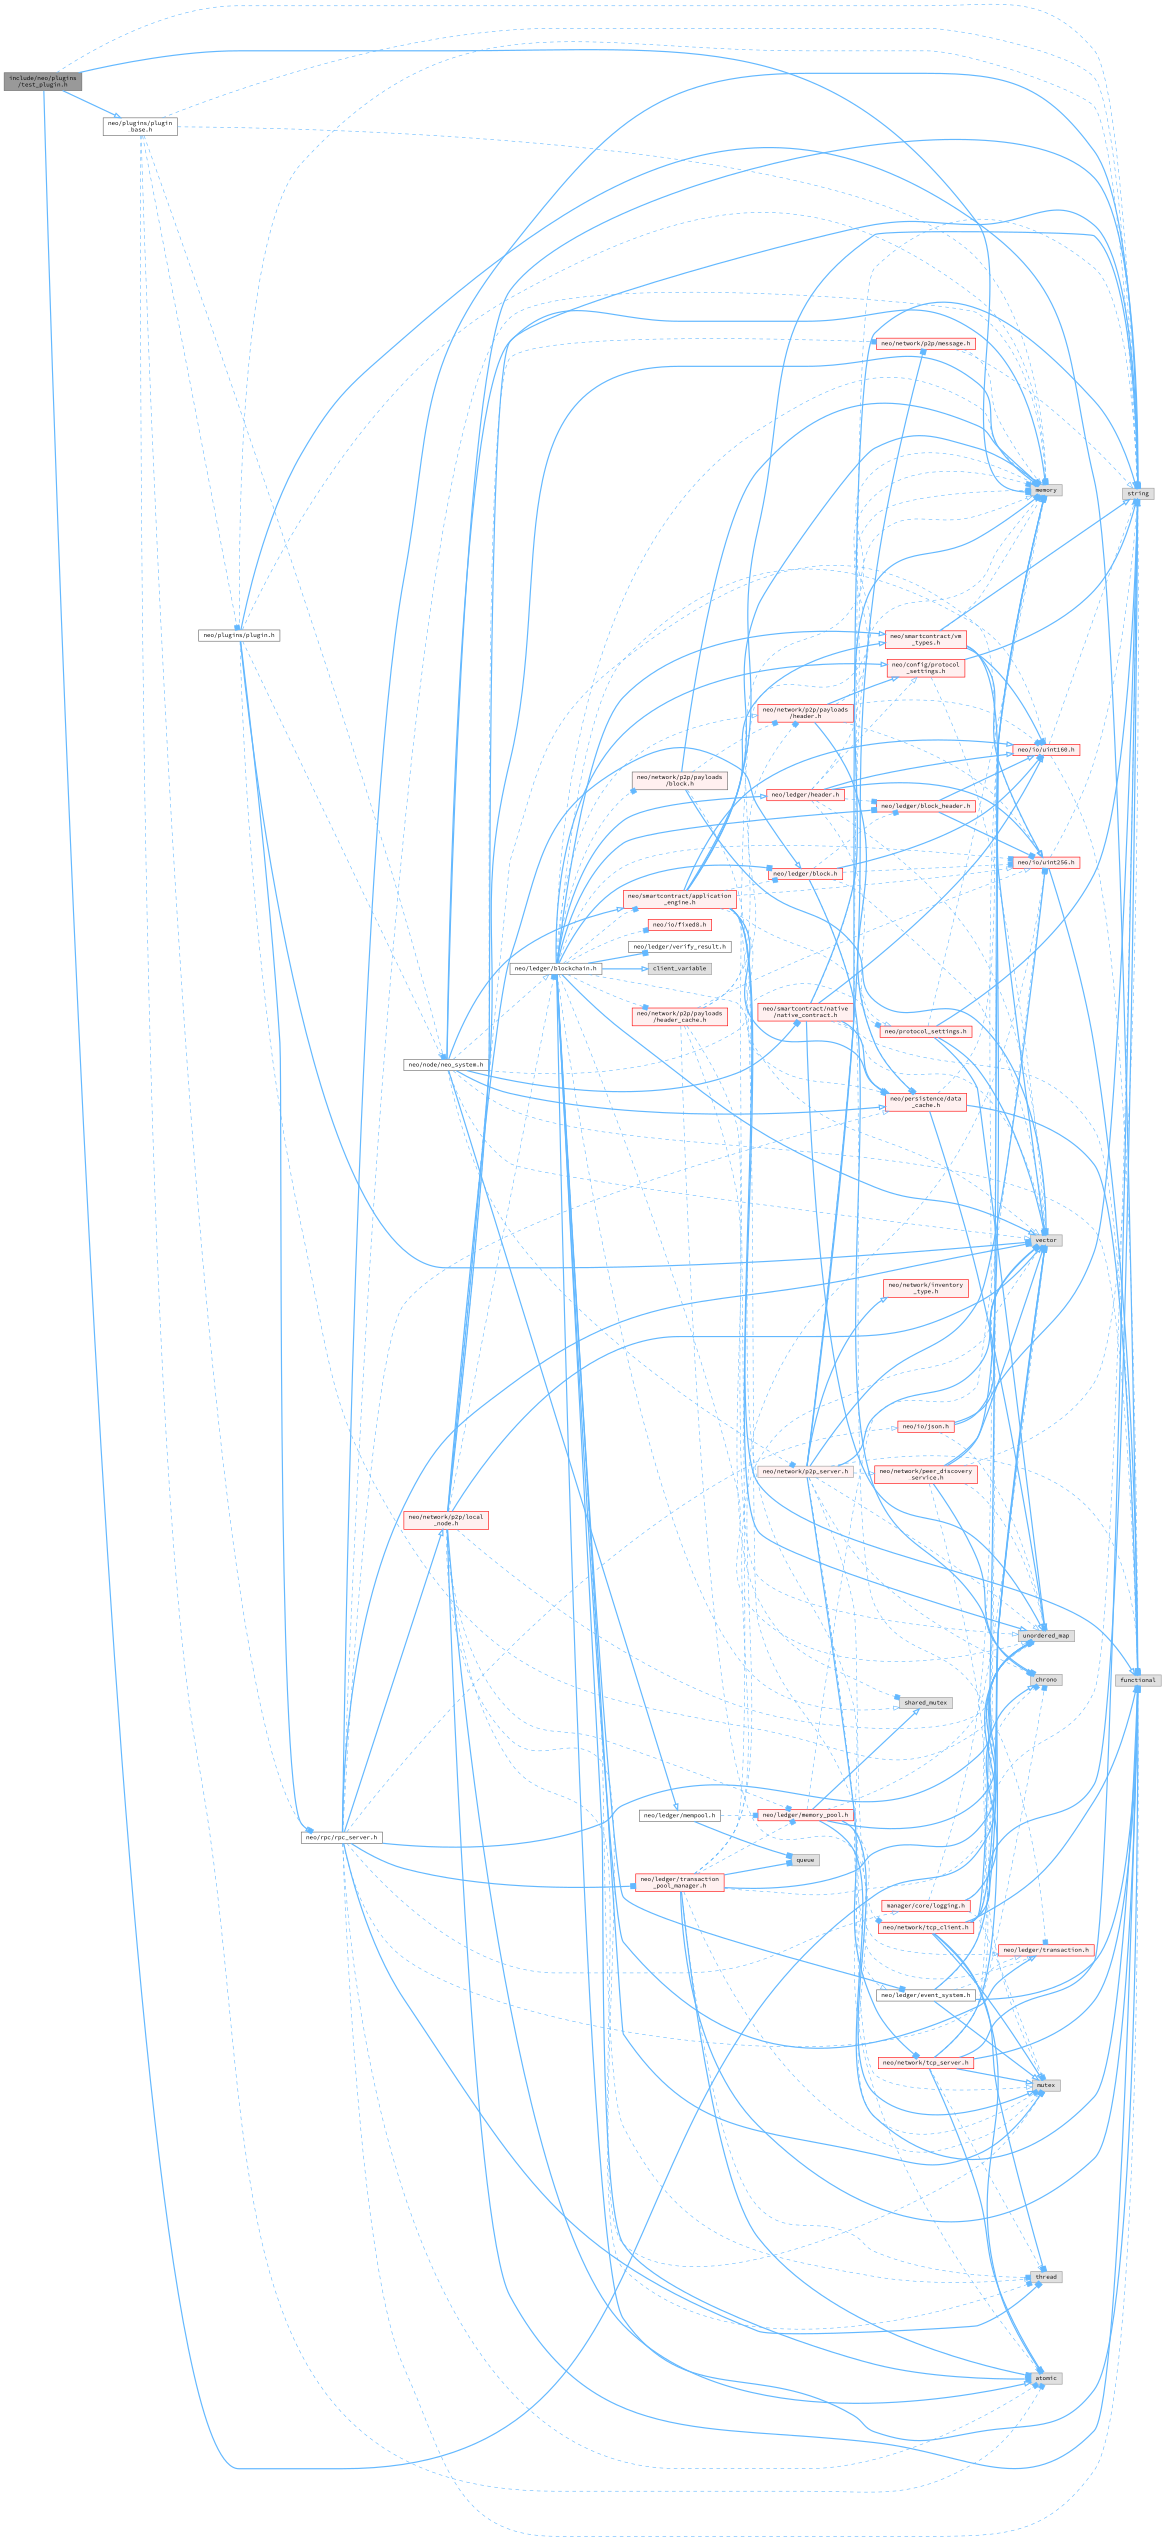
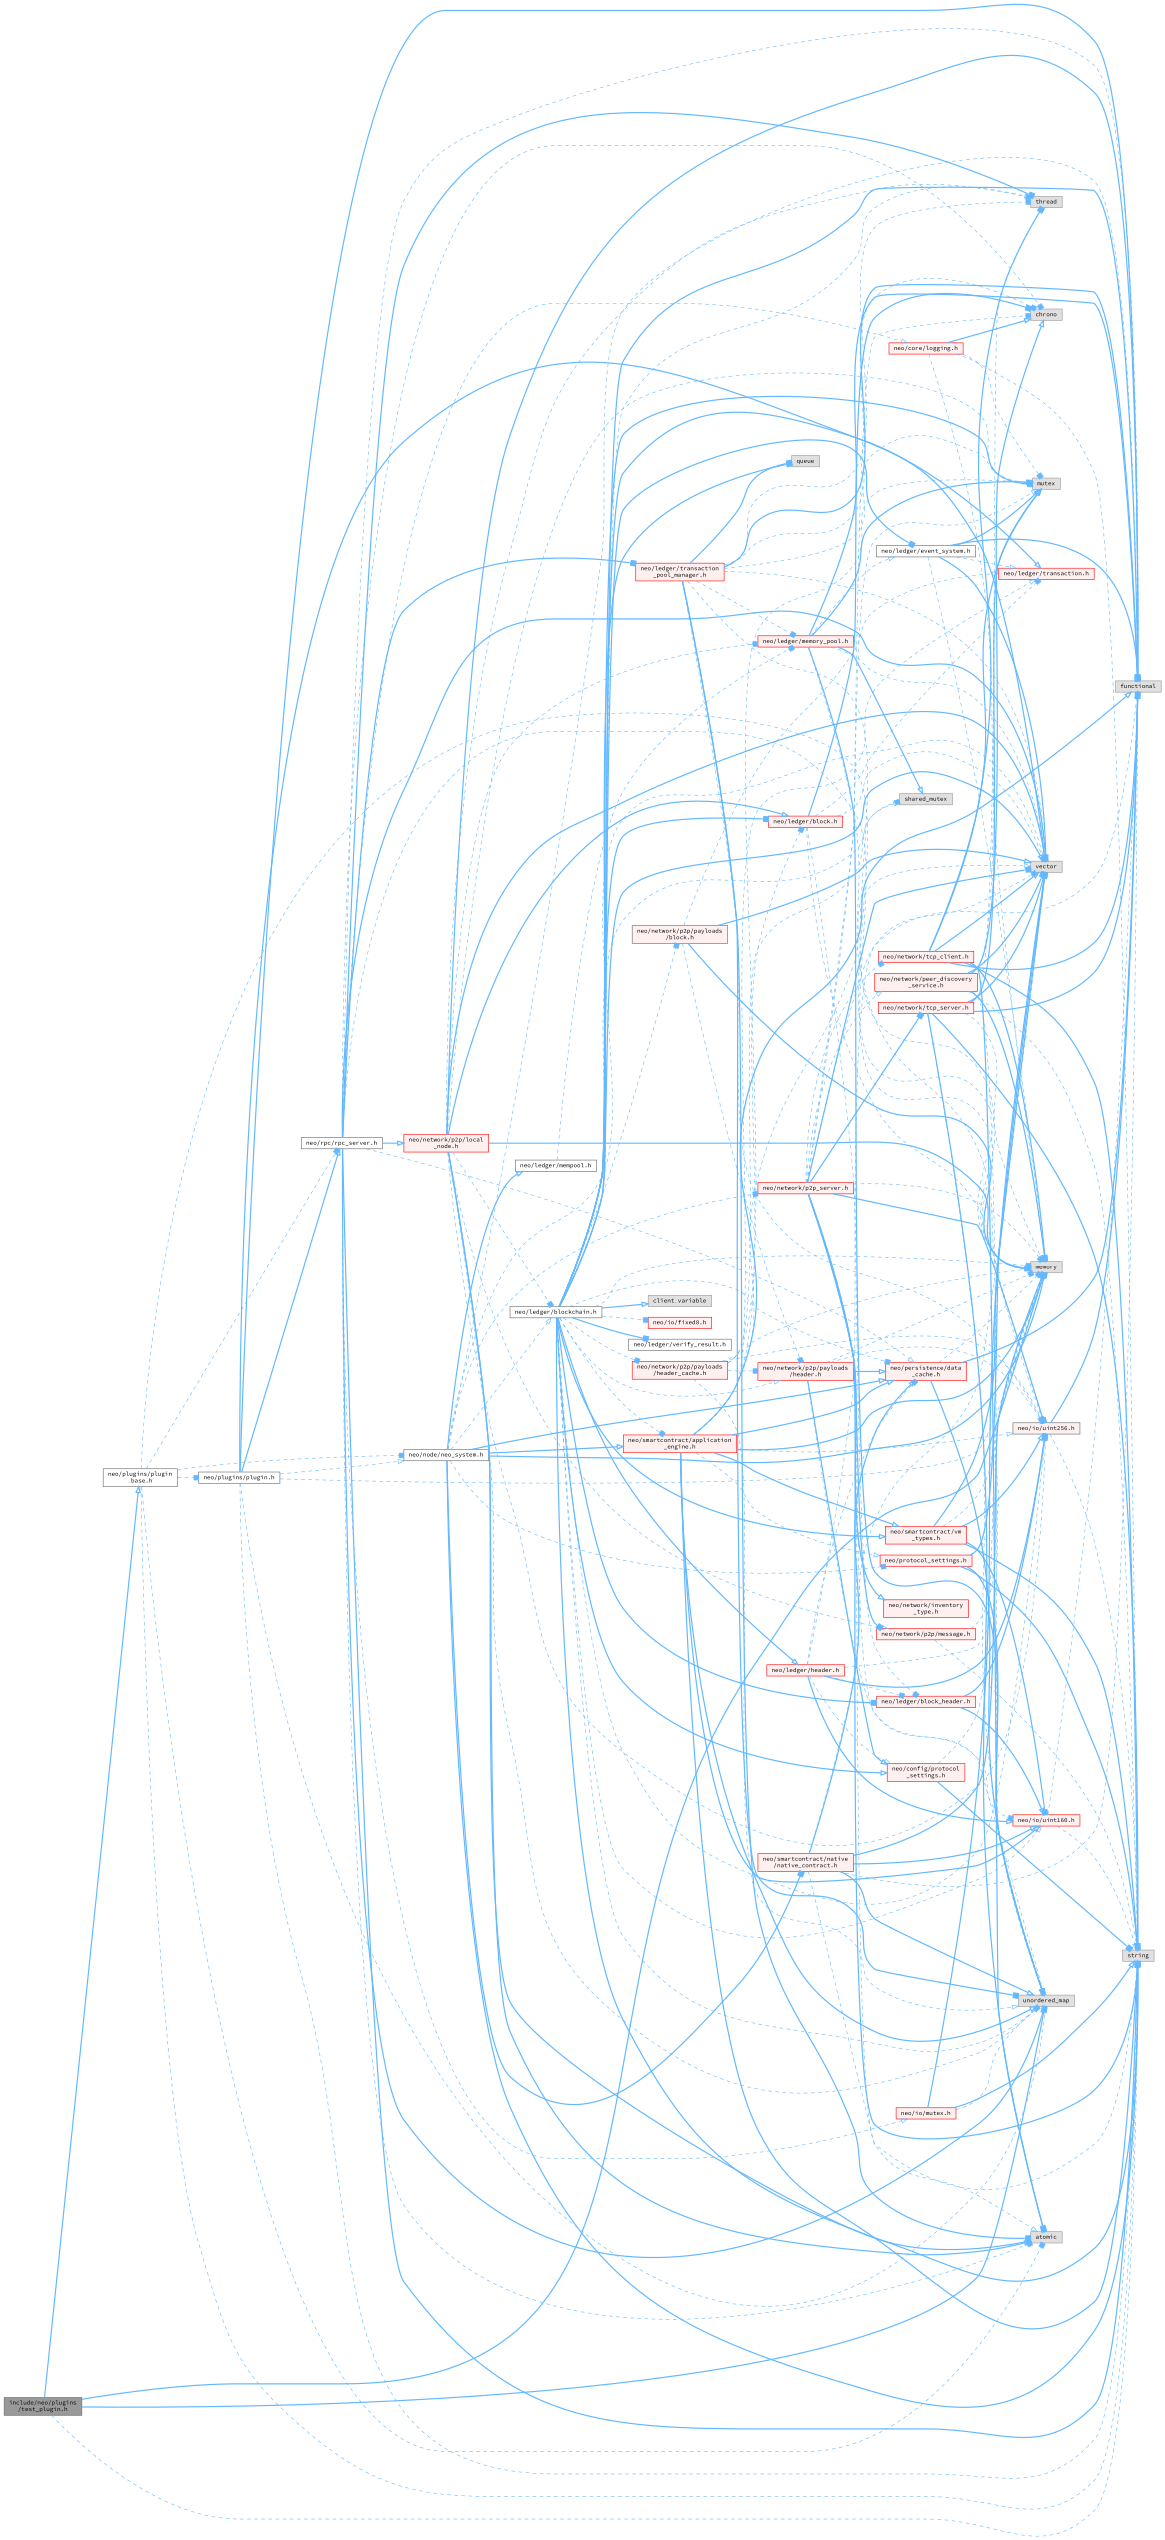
edge "neo/network/p2p/local _node.h" -> "neo/network/p2p/message.h": arrowhead box -> onormal
edge "neo/ledger/block.h" -> "neo/io/uint160.h": removed
node "neo/io/uint256.h": color red -> grey40
node "neo/io/json.h": label "neo/io/json.h" -> "neo/io/mutex.h"
node "neo/network/p2p_server.h": color grey60 -> red
edge "neo/ledger/mempool.h" -> "queue": now "neo/ledger/blockchain.h" -> "queue"
edge "neo/network/tcp_server.h" -> "vector": arrowhead onormal -> box
node "manager/core/logging.h": label "manager/core/logging.h" -> "neo/core/logging.h"
edge "neo/network/tcp_server.h" -> "thread": arrowhead onormal -> box
